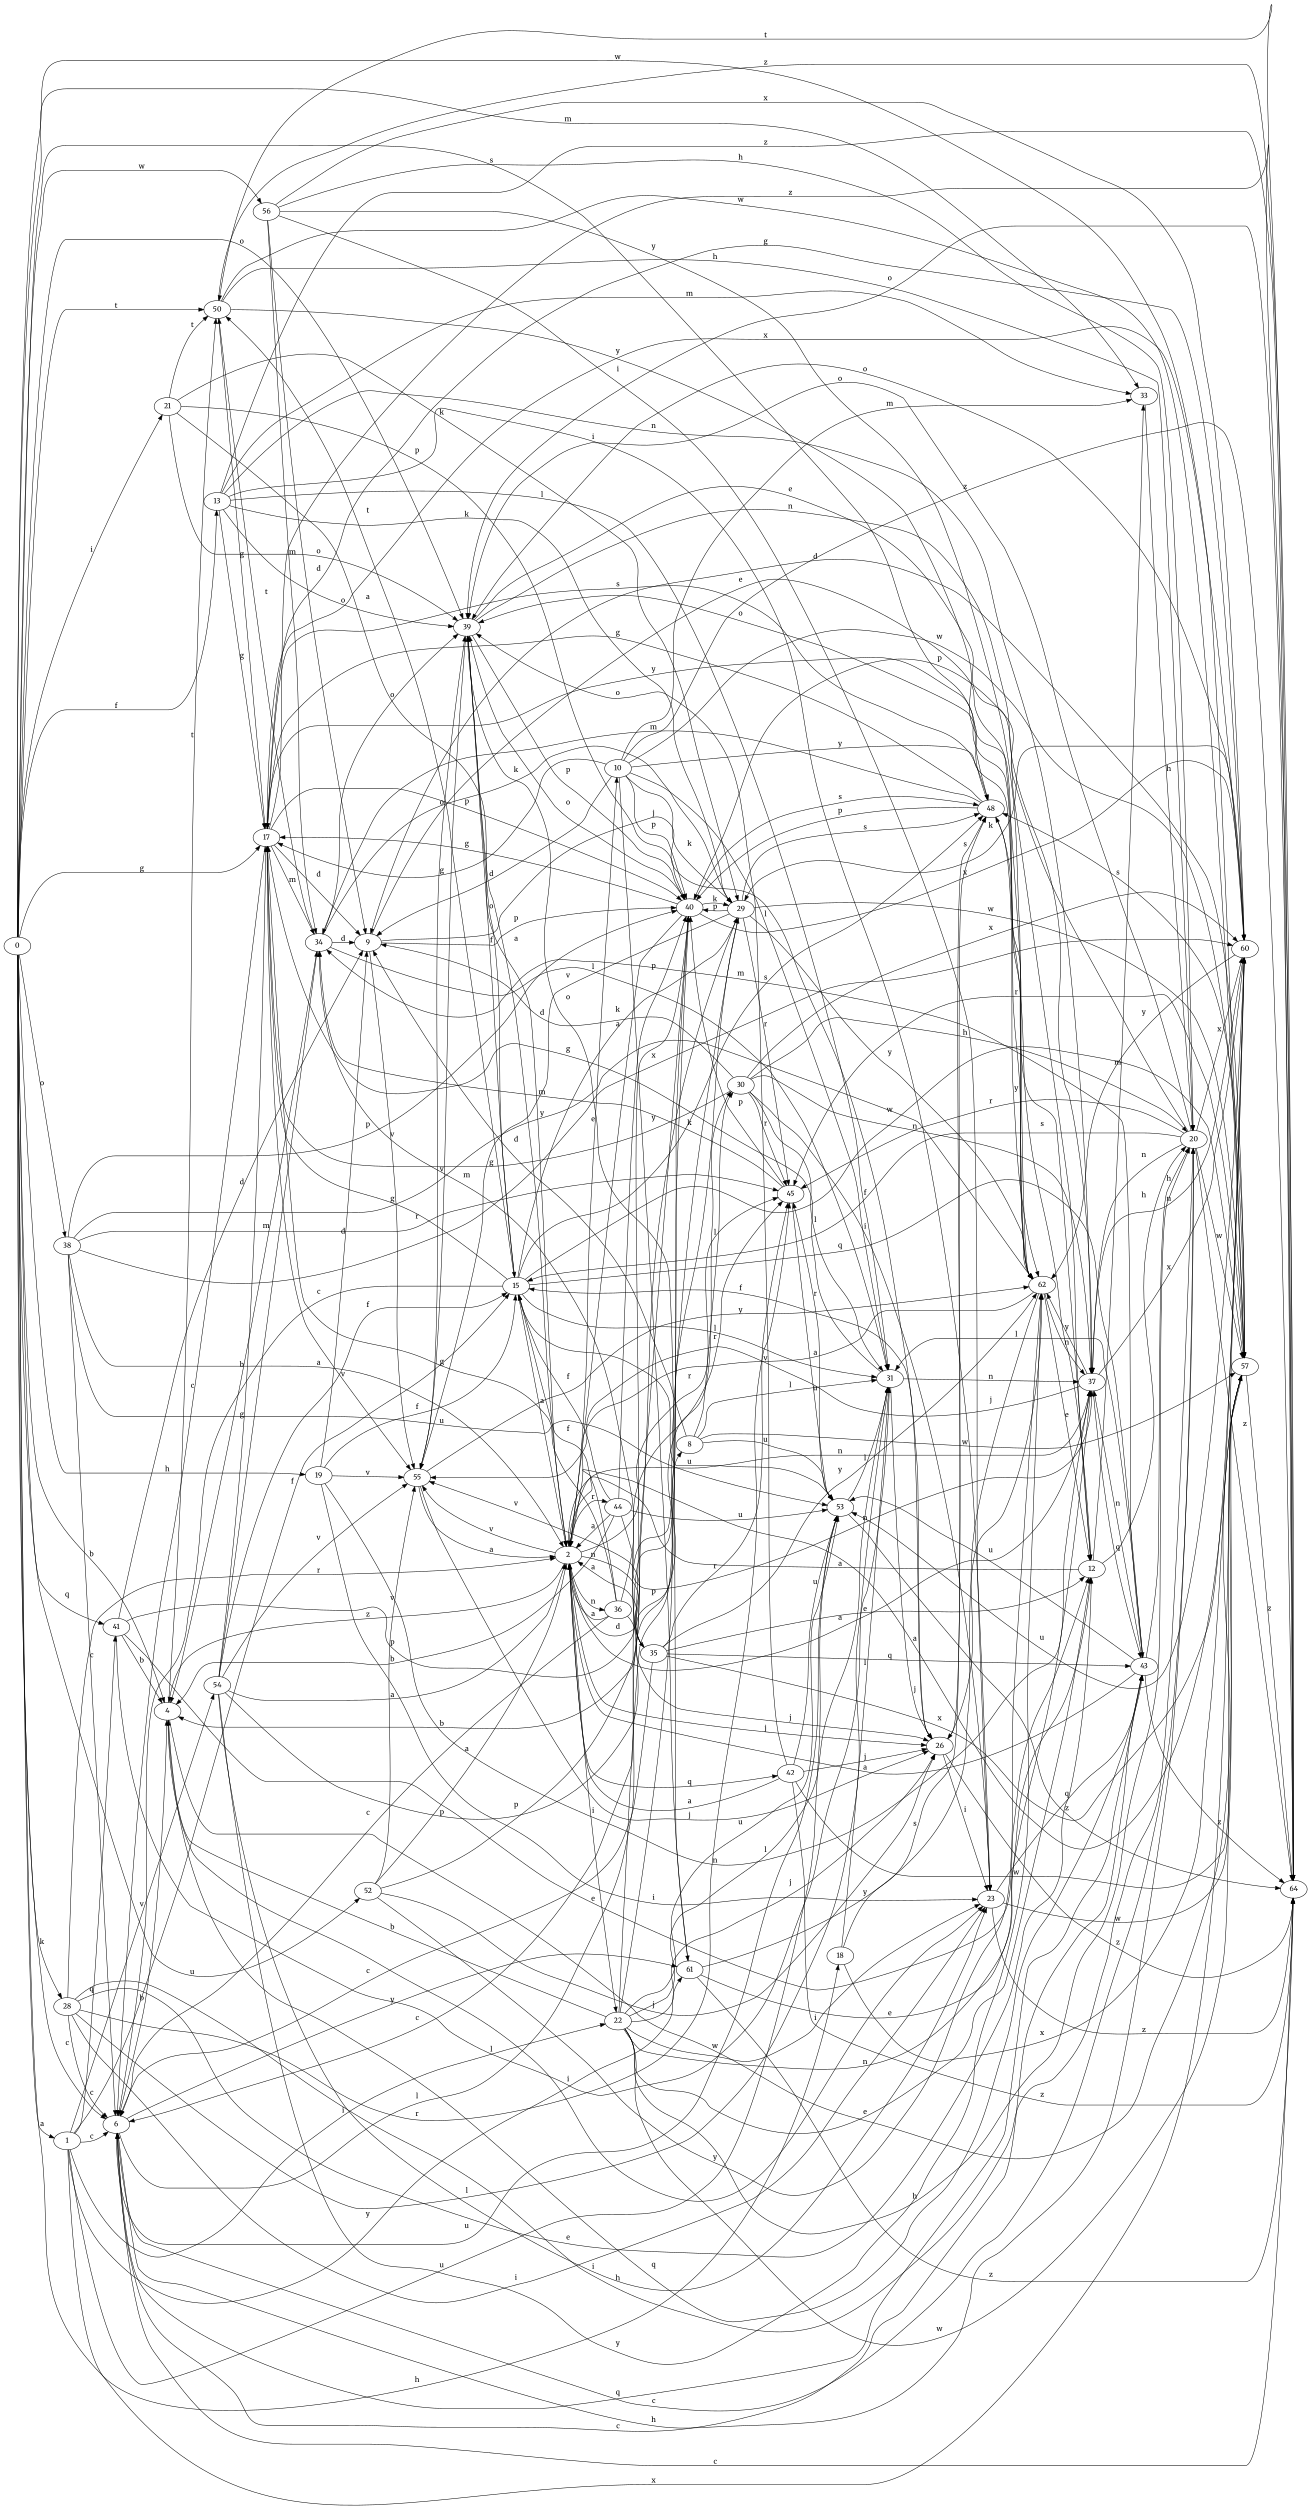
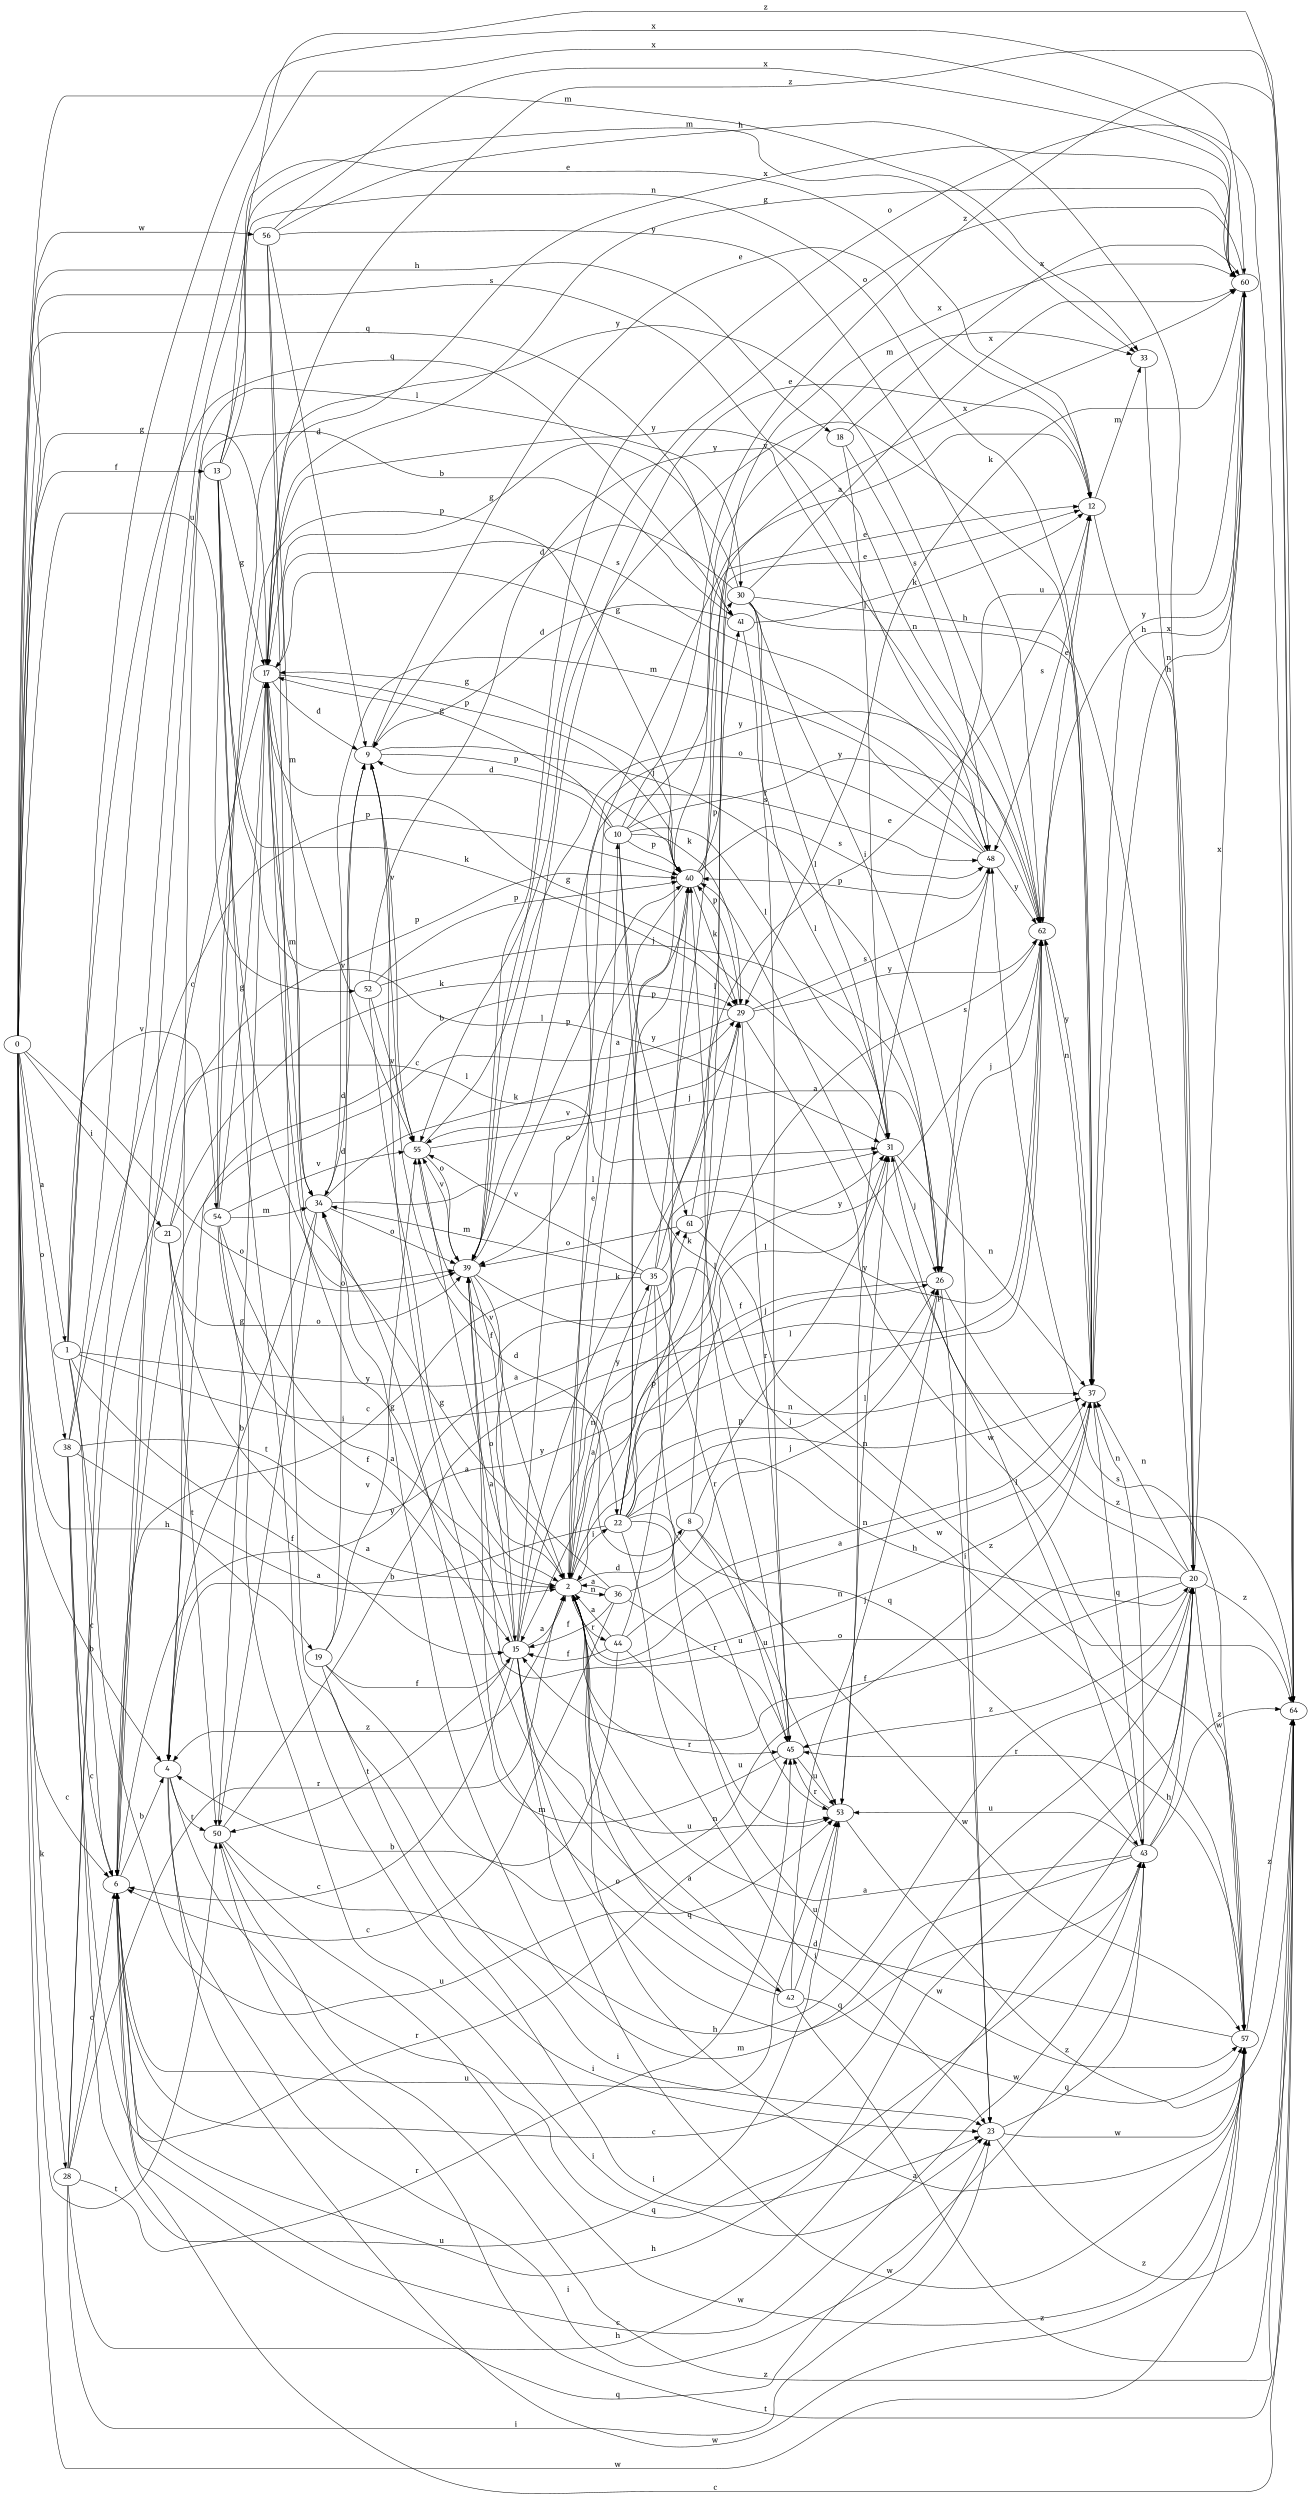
edge "20" -> "45": label "r" -> "z"
edge "41" -> "40": reversed
edge "41" -> "12": label "e" -> "k"
